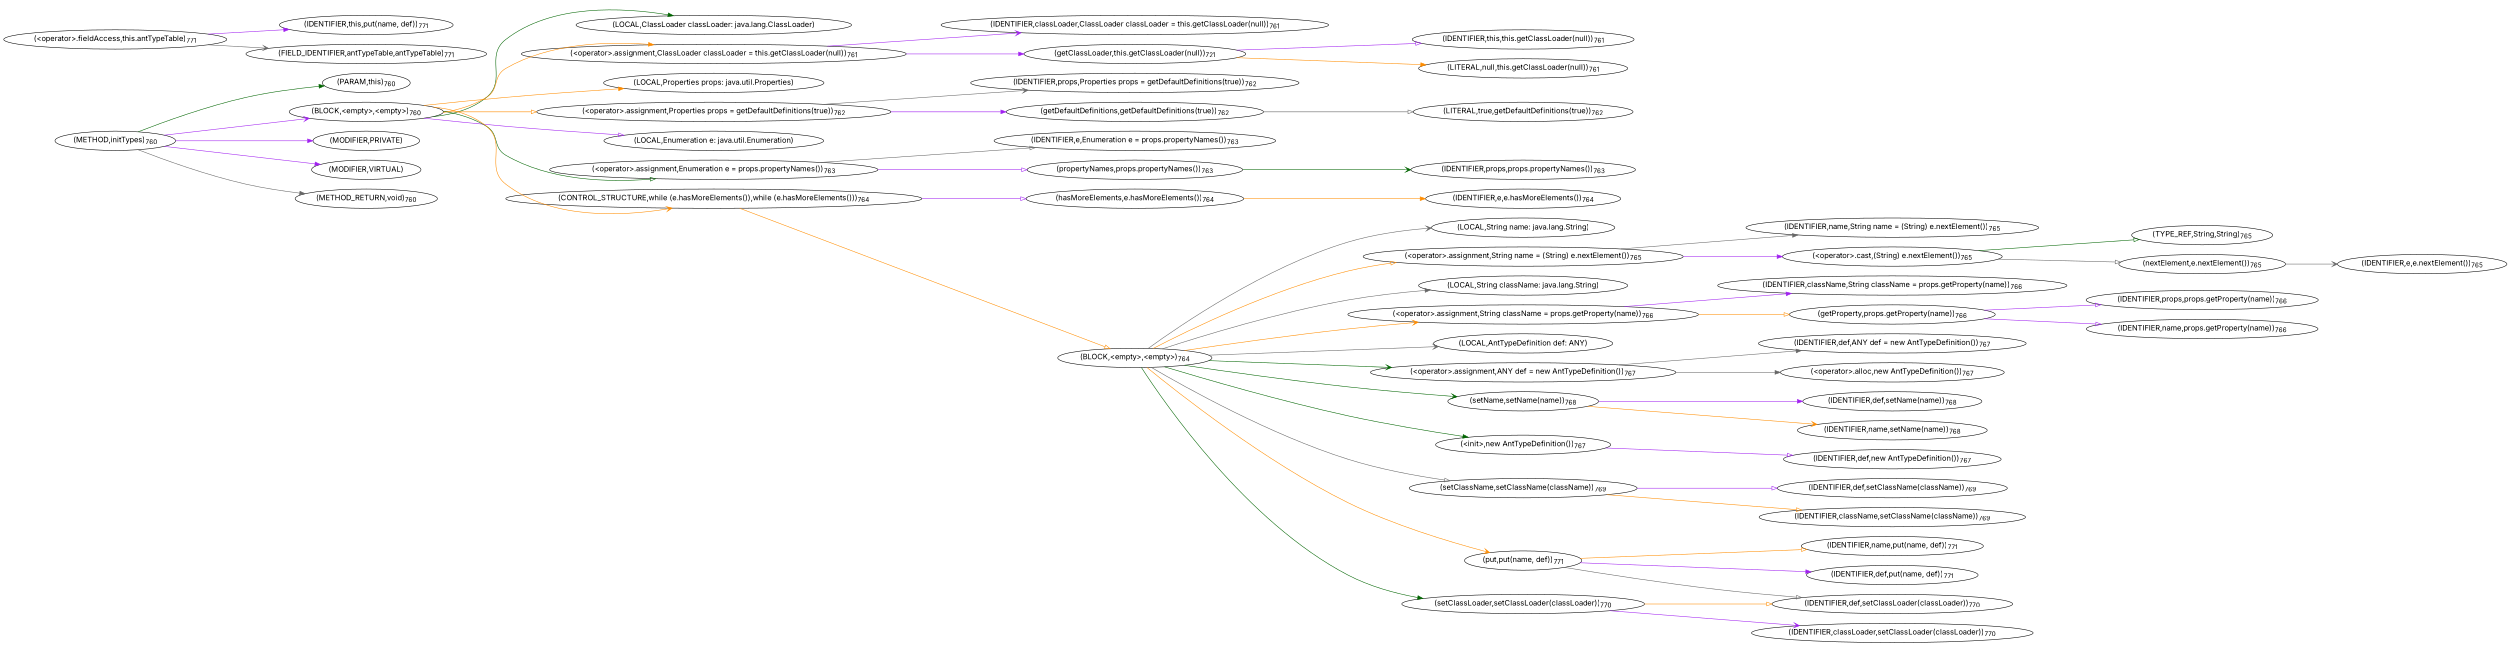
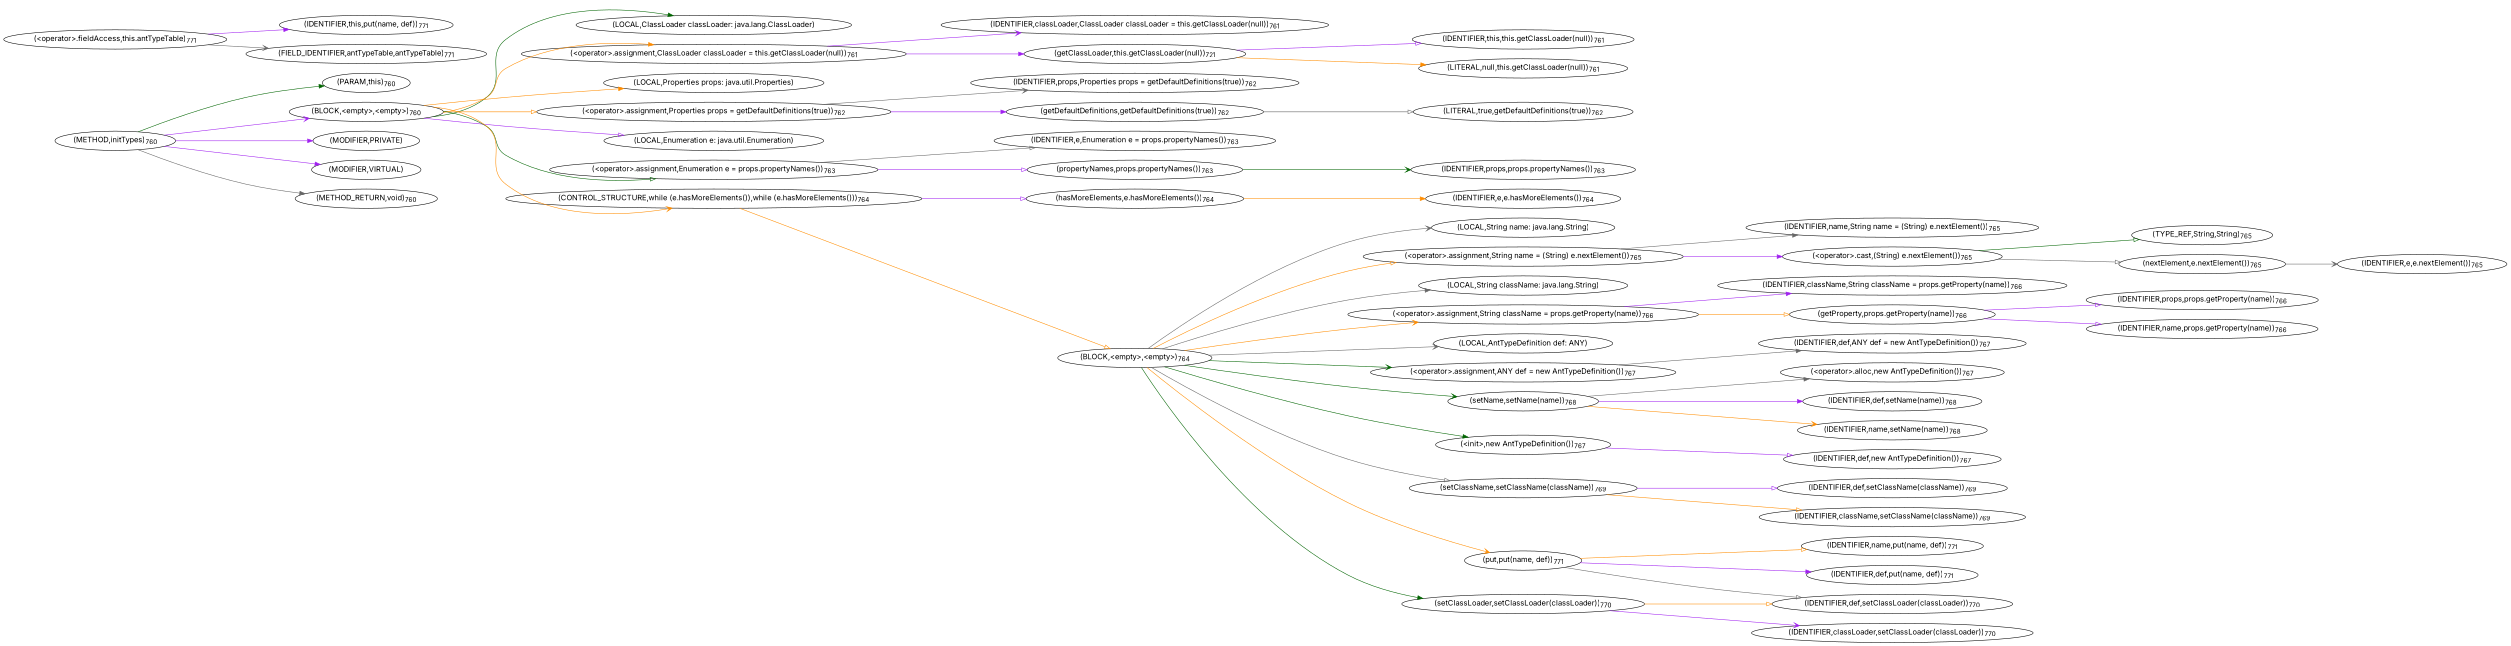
edge "(<operator>.assignment,ANY def = new AntTypeDefinition())" -> "(<operator>.alloc,new AntTypeDefinition())": now "(setName,setName(name))" -> "(<operator>.alloc,new AntTypeDefinition())"
